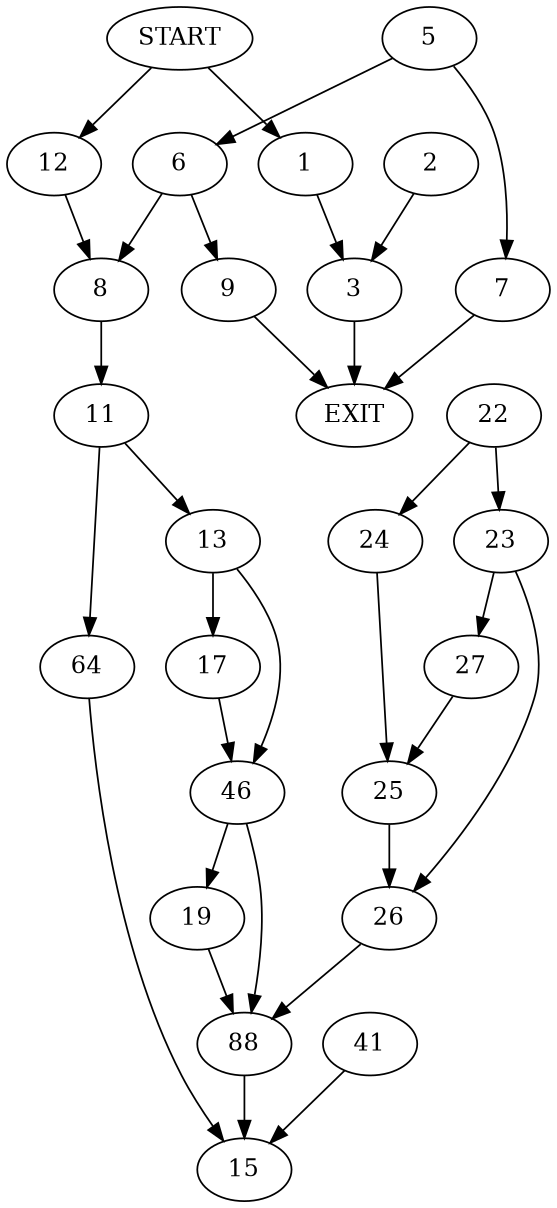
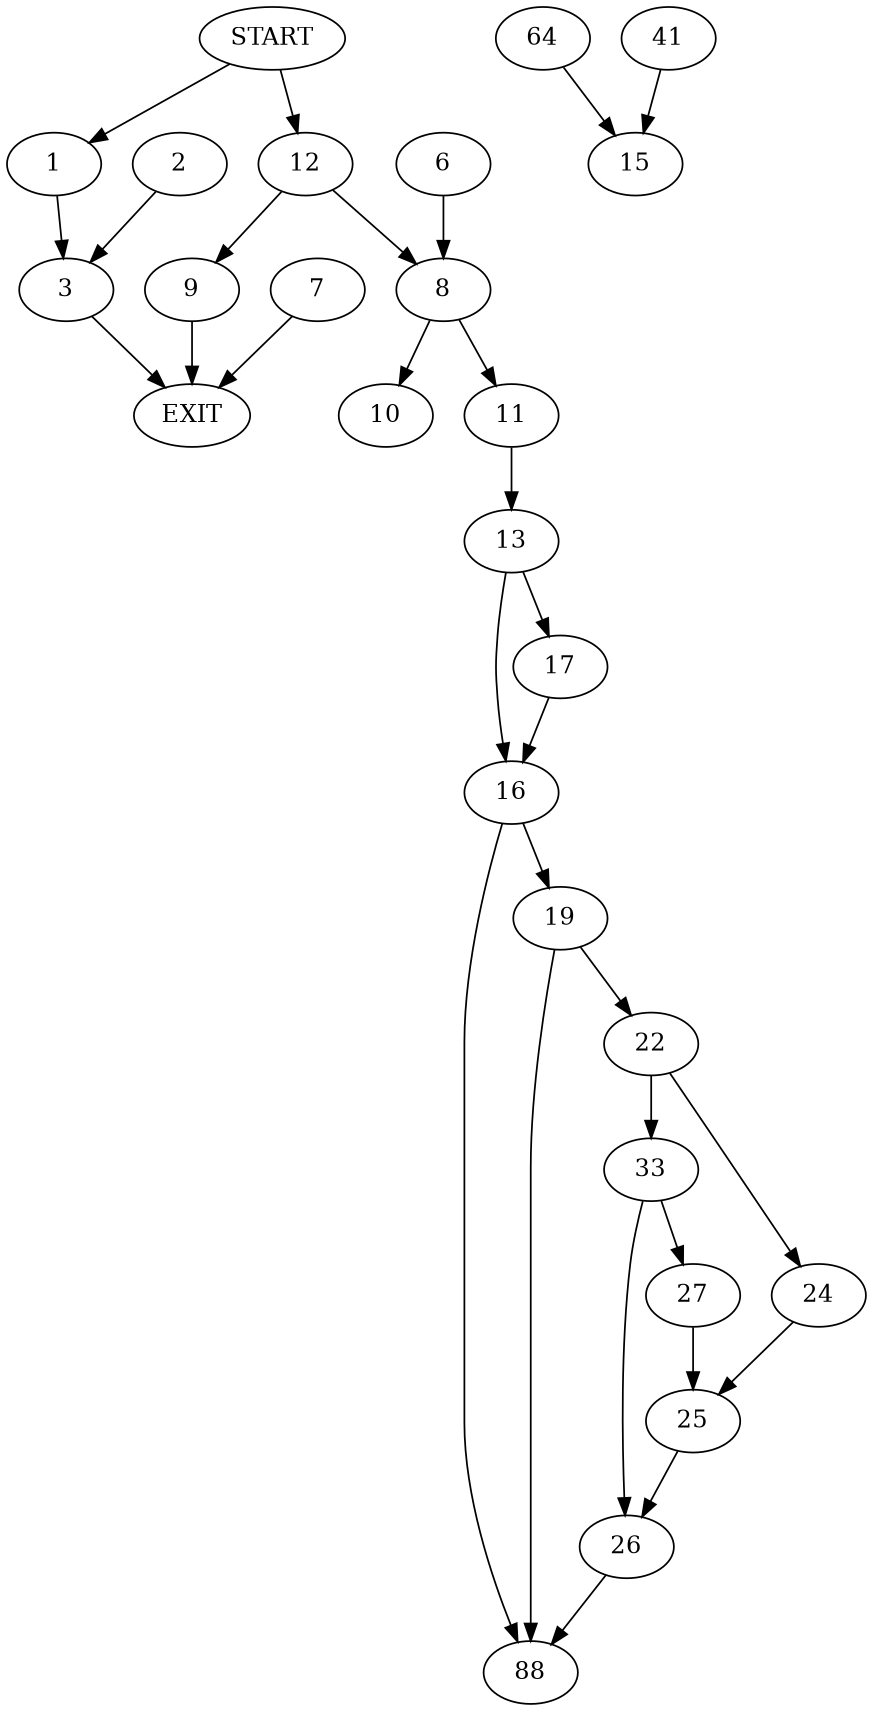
node "5": removed
edge "6" -> "9": now "12" -> "9"
node "10": added
edge "11" -> "64": removed
node "23": label "23" -> "33"
node "46": label "46" -> "16"
edge "19" -> "22": added
edge "88" -> "15": removed
